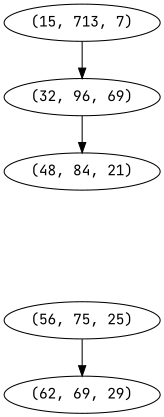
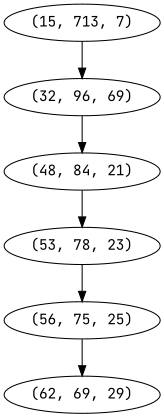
node "(53, 78, 23)": added
